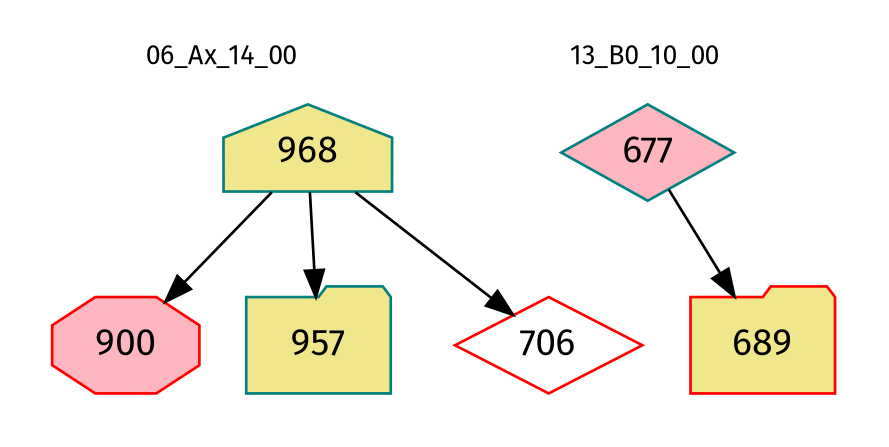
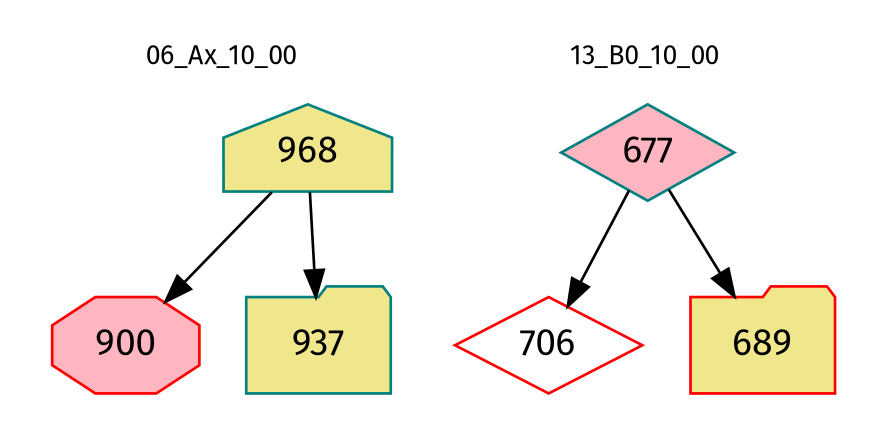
cluster "06_Ax_14_00": label "06_Ax_14_00" -> "06_Ax_10_00"
edge "968" -> "706": now "677" -> "706"
node "957": label "957" -> "937"
